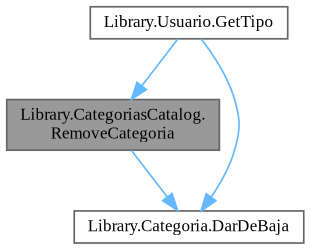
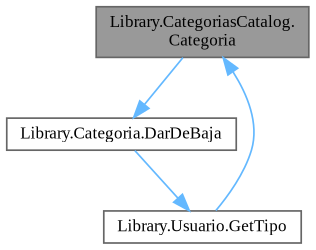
edge "Library.Usuario.GetTipo" -> "Library.Categoria.DarDeBaja": reversed
node "Library.CategoriasCatalog. RemoveCategoria": label "Library.CategoriasCatalog. RemoveCategoria" -> "Library.CategoriasCatalog. Categoria"
